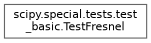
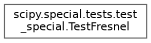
node "scipy.special.tests.test _basic.TestFresnel": label "scipy.special.tests.test _basic.TestFresnel" -> "scipy.special.tests.test _special.TestFresnel"
